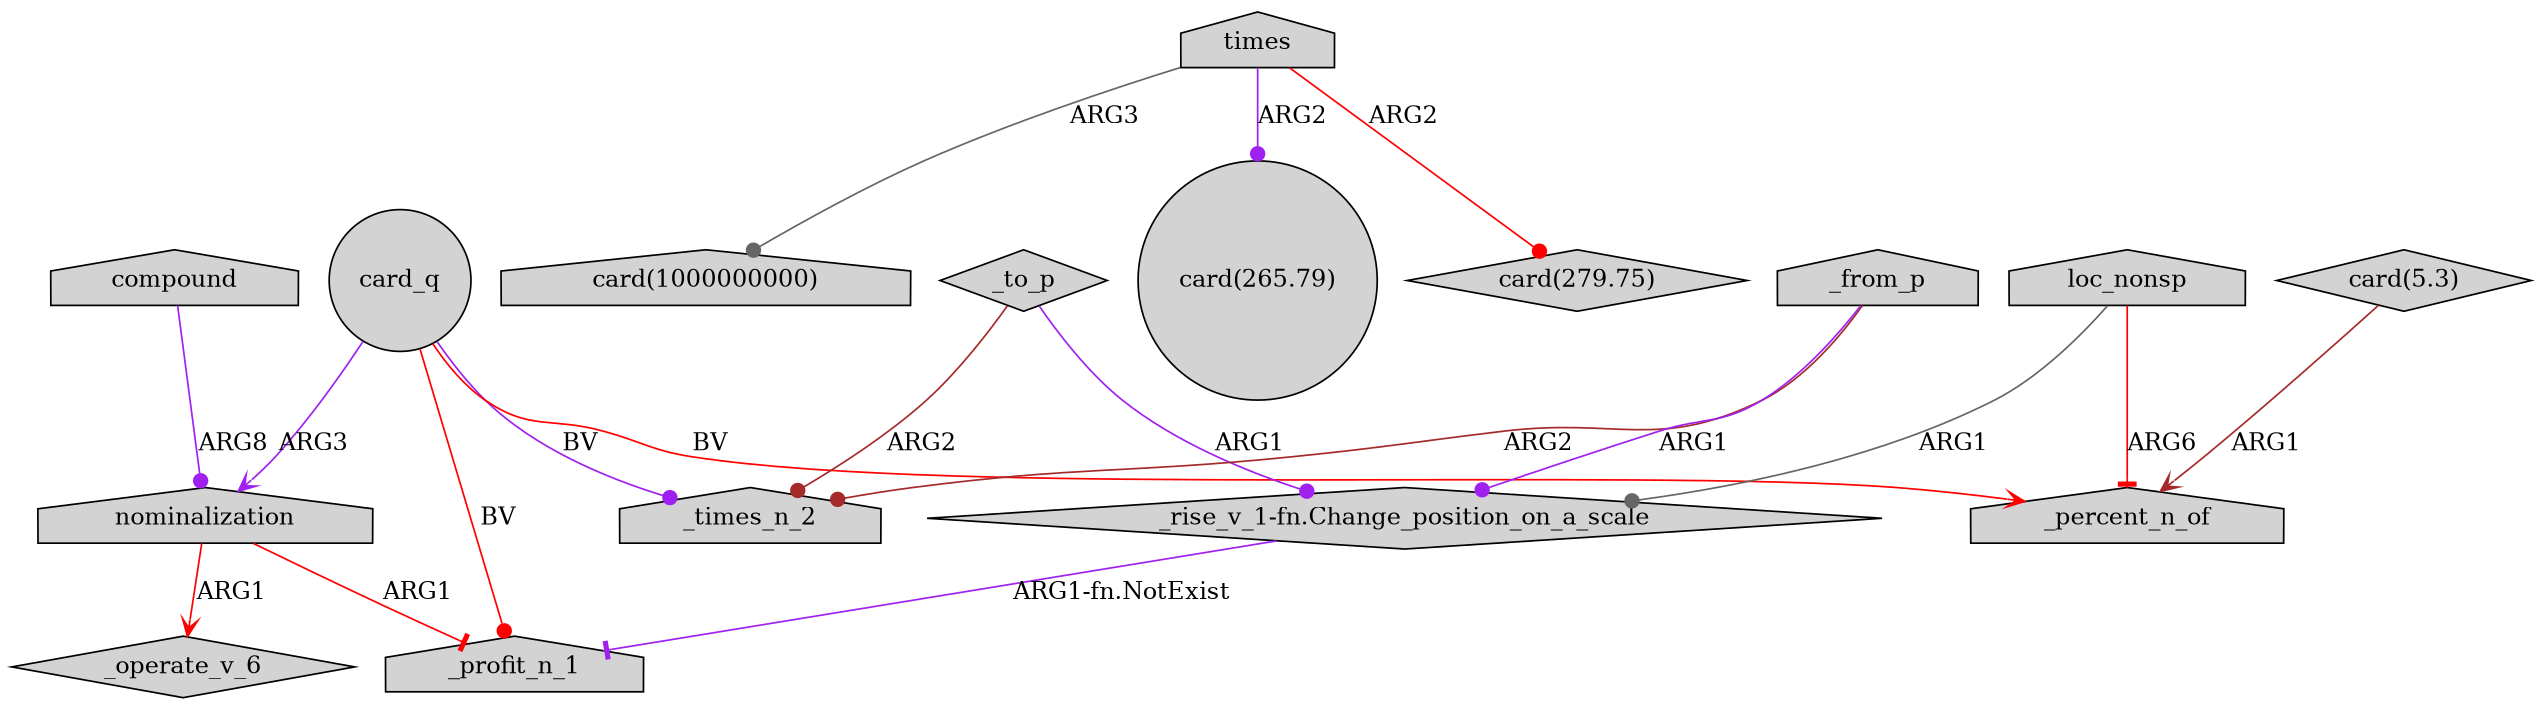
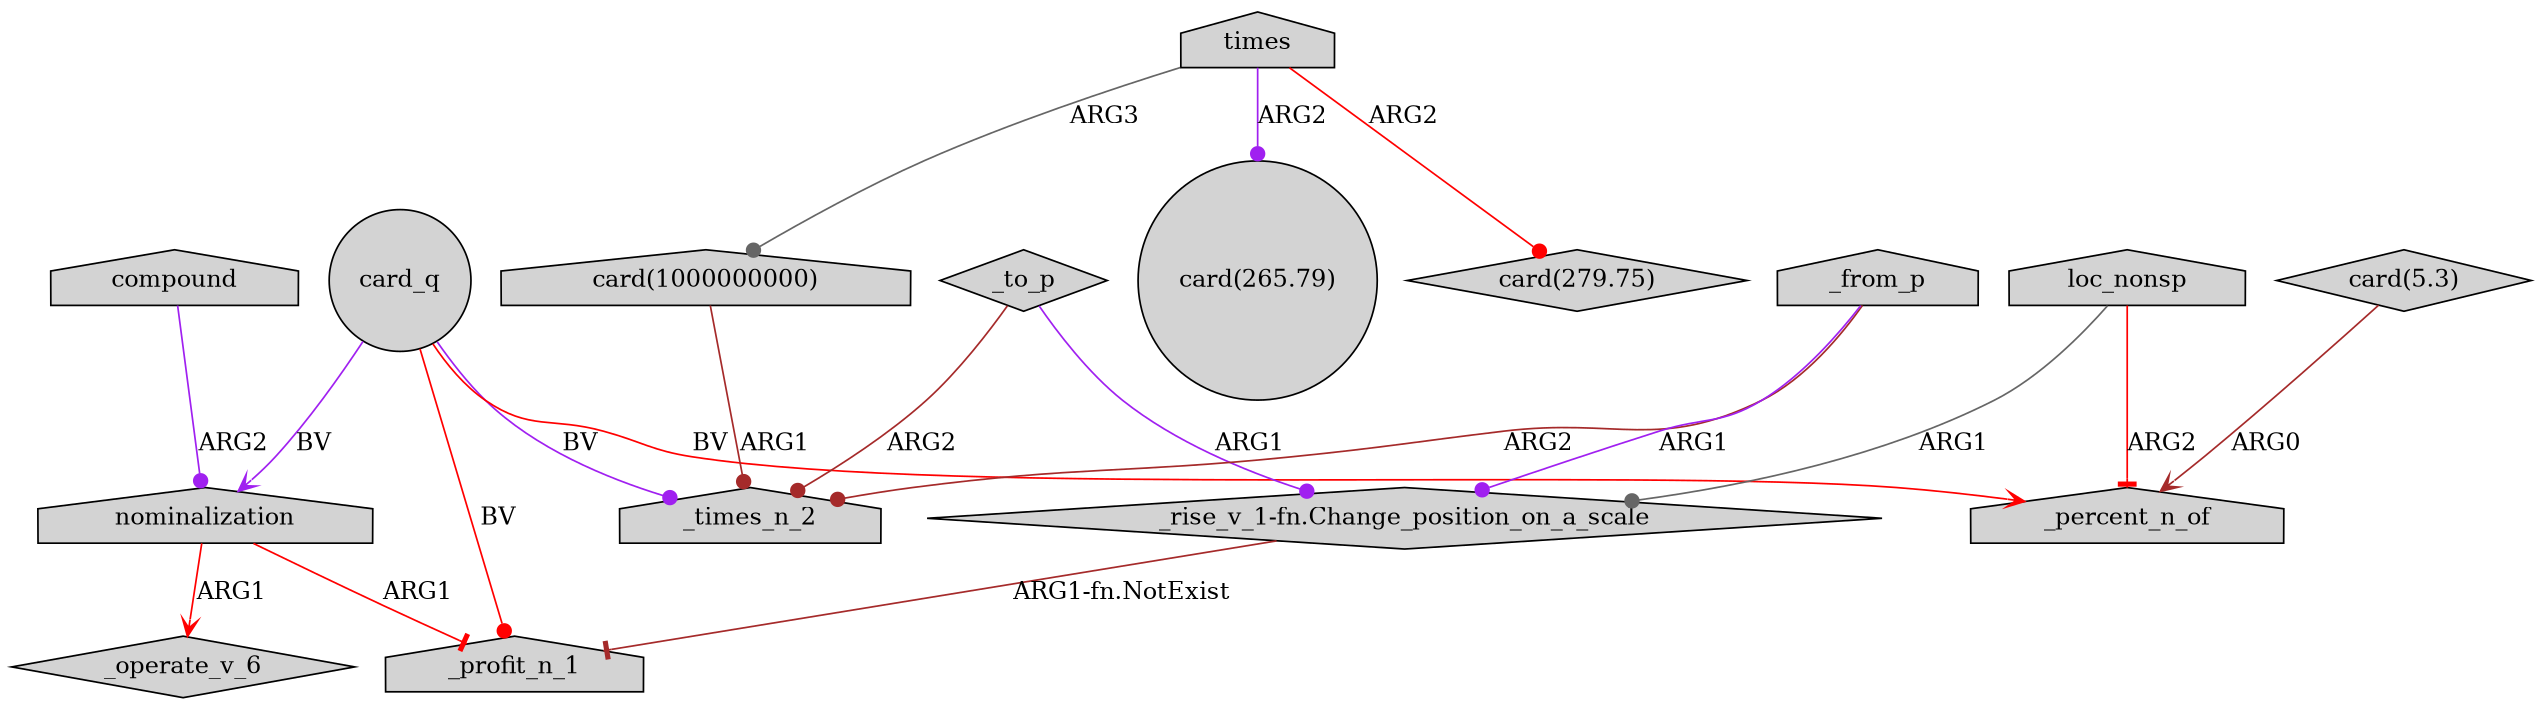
edge "card(1000000000)" -> "_times_n_2": added, label "ARG1"
edge "compound" -> "nominalization": label "ARG8" -> "ARG2"
edge "card_q" -> "nominalization": label "ARG3" -> "BV"
edge "loc_nonsp" -> "_percent_n_of": label "ARG6" -> "ARG2"
edge "card(5.3)" -> "_percent_n_of": label "ARG1" -> "ARG0"
edge "_rise_v_1-fn.Change_position_on_a_scale" -> "_profit_n_1": color purple -> brown
